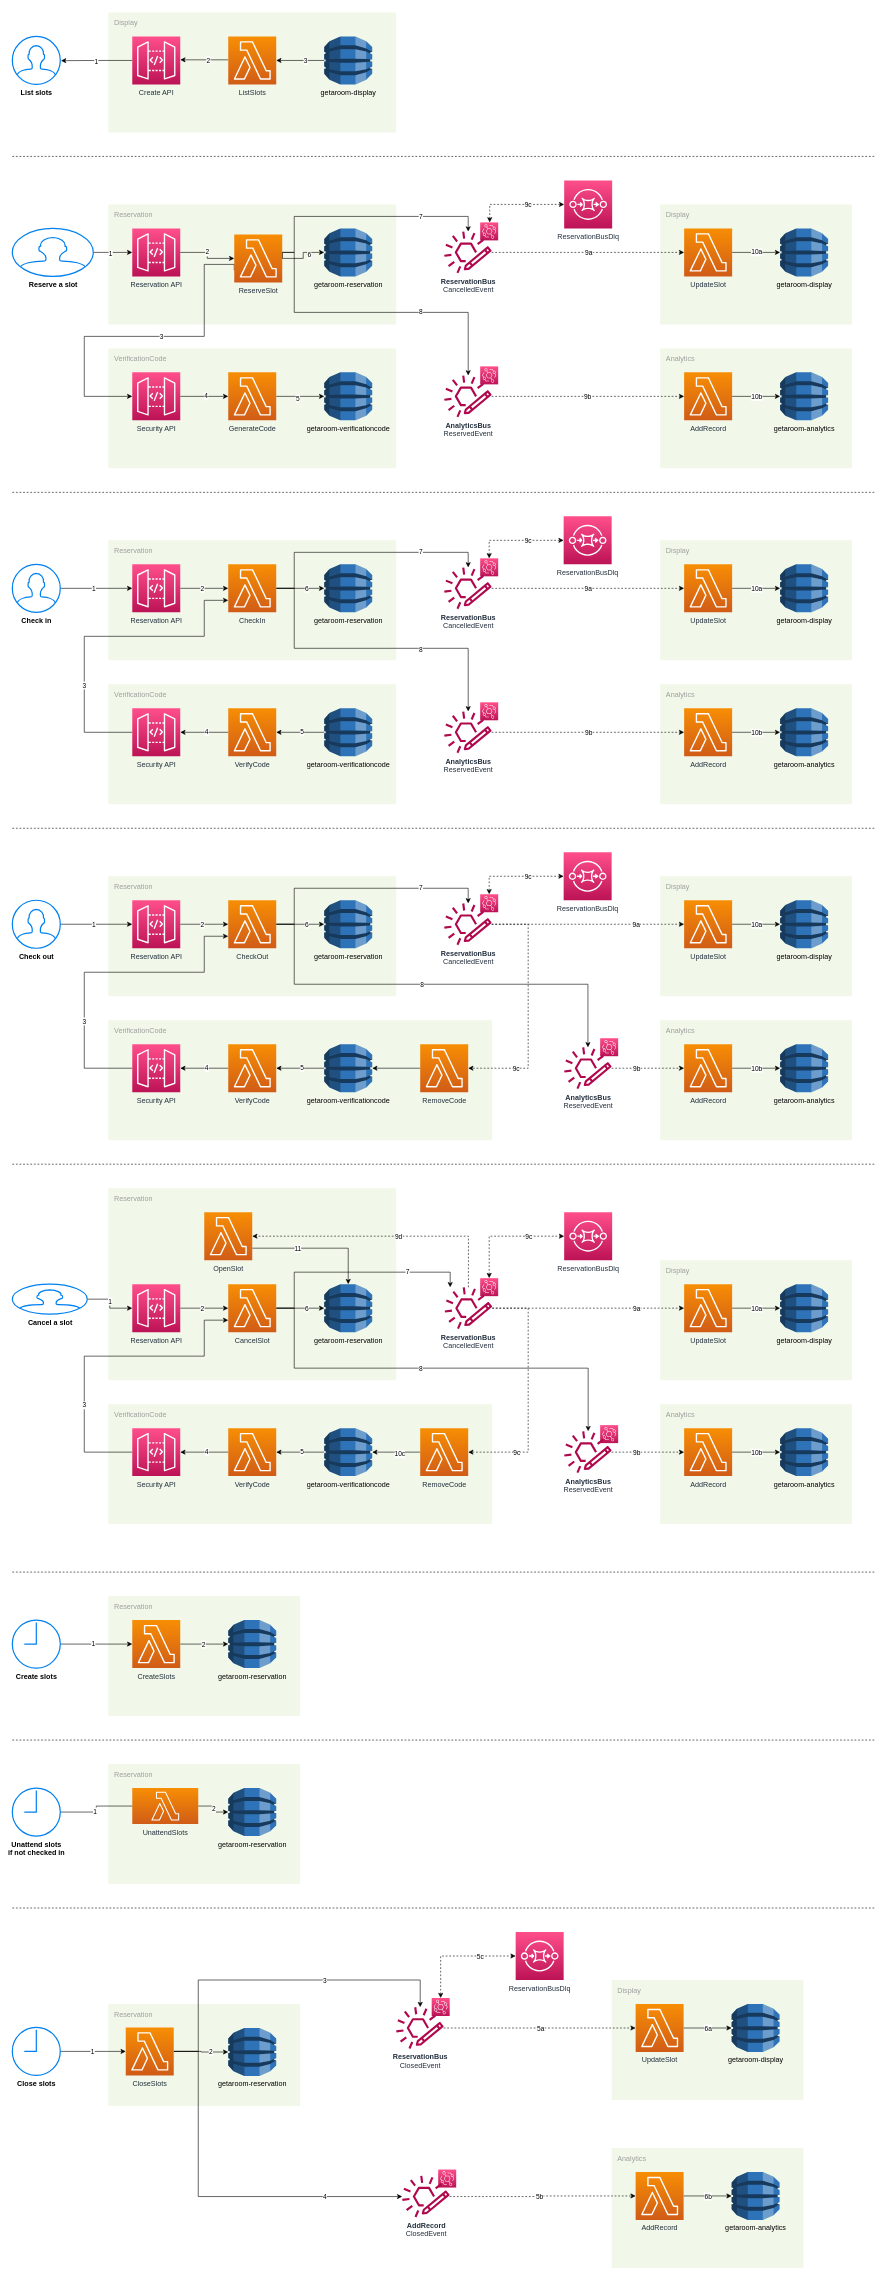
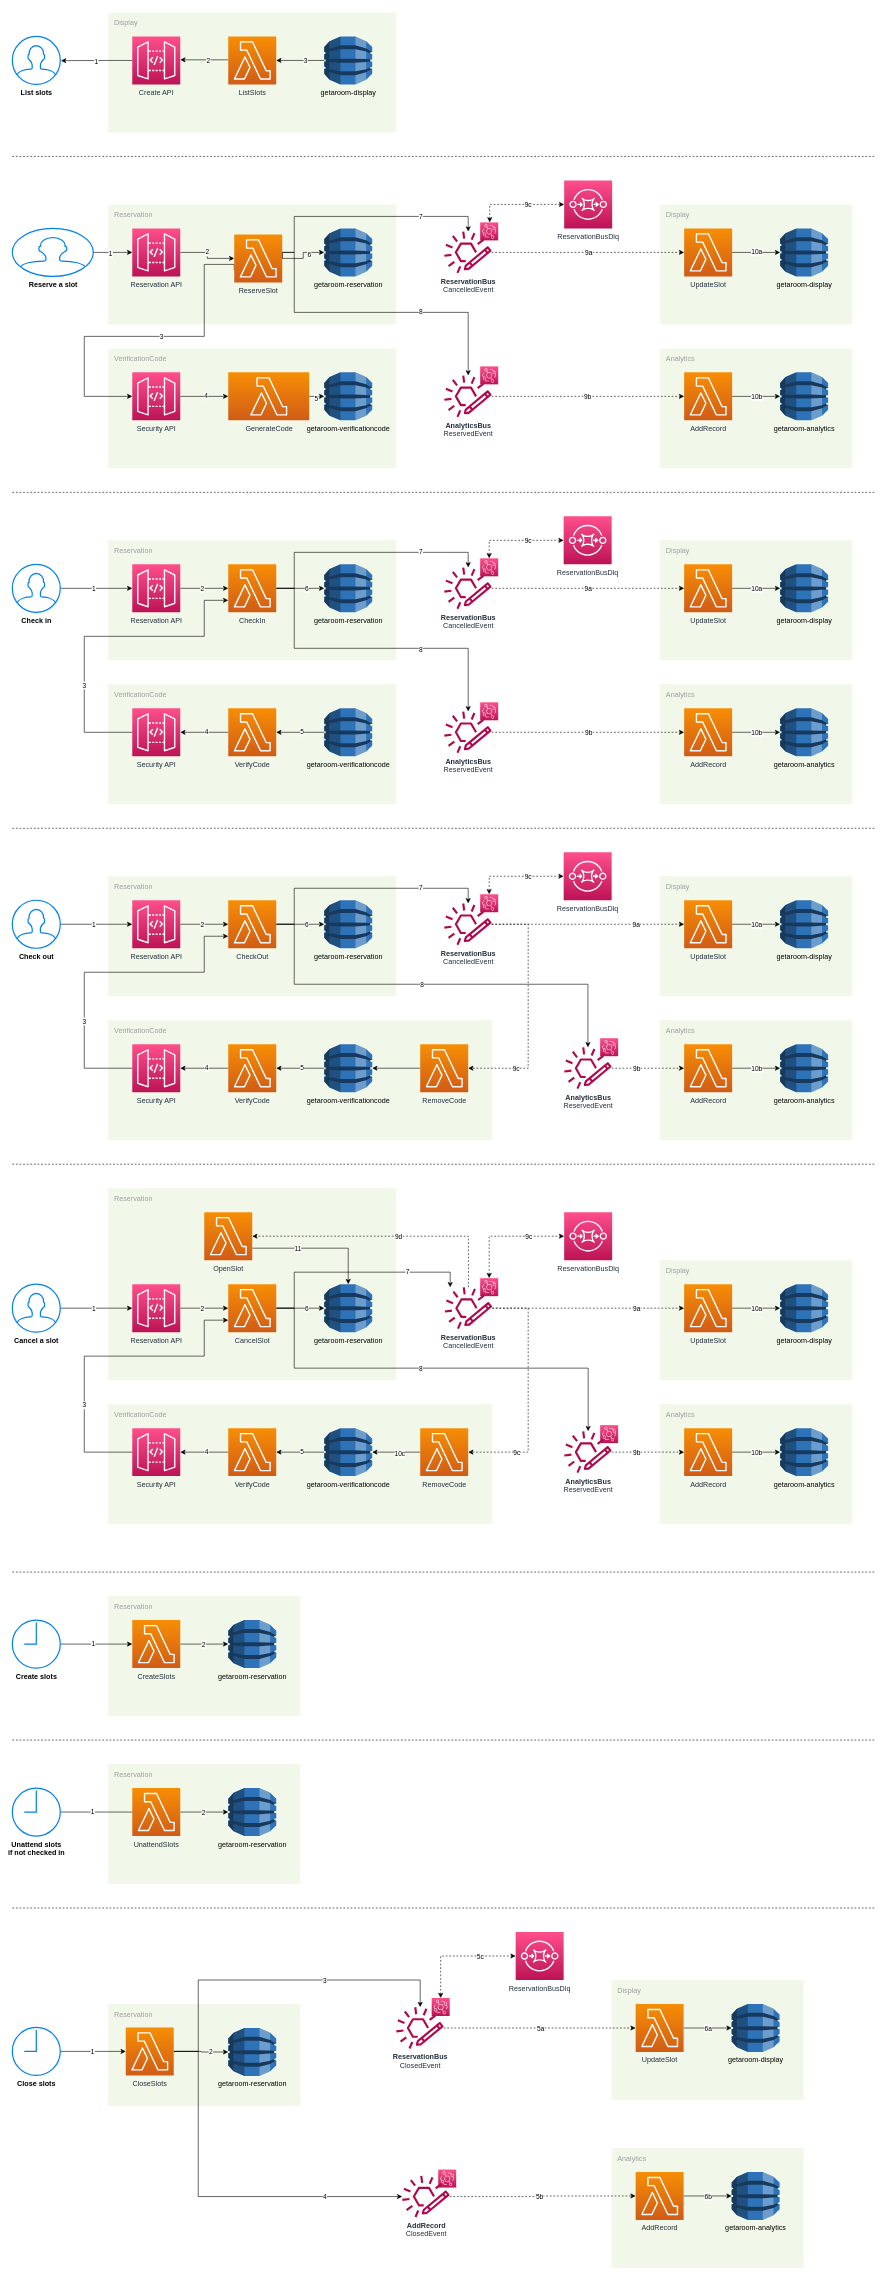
node "GenerateCode": size 48x48 -> 81x48
node "Cancel a slot": size 75x30 -> 48x48
node "UnattendSlots": size 66x36 -> 48x48
